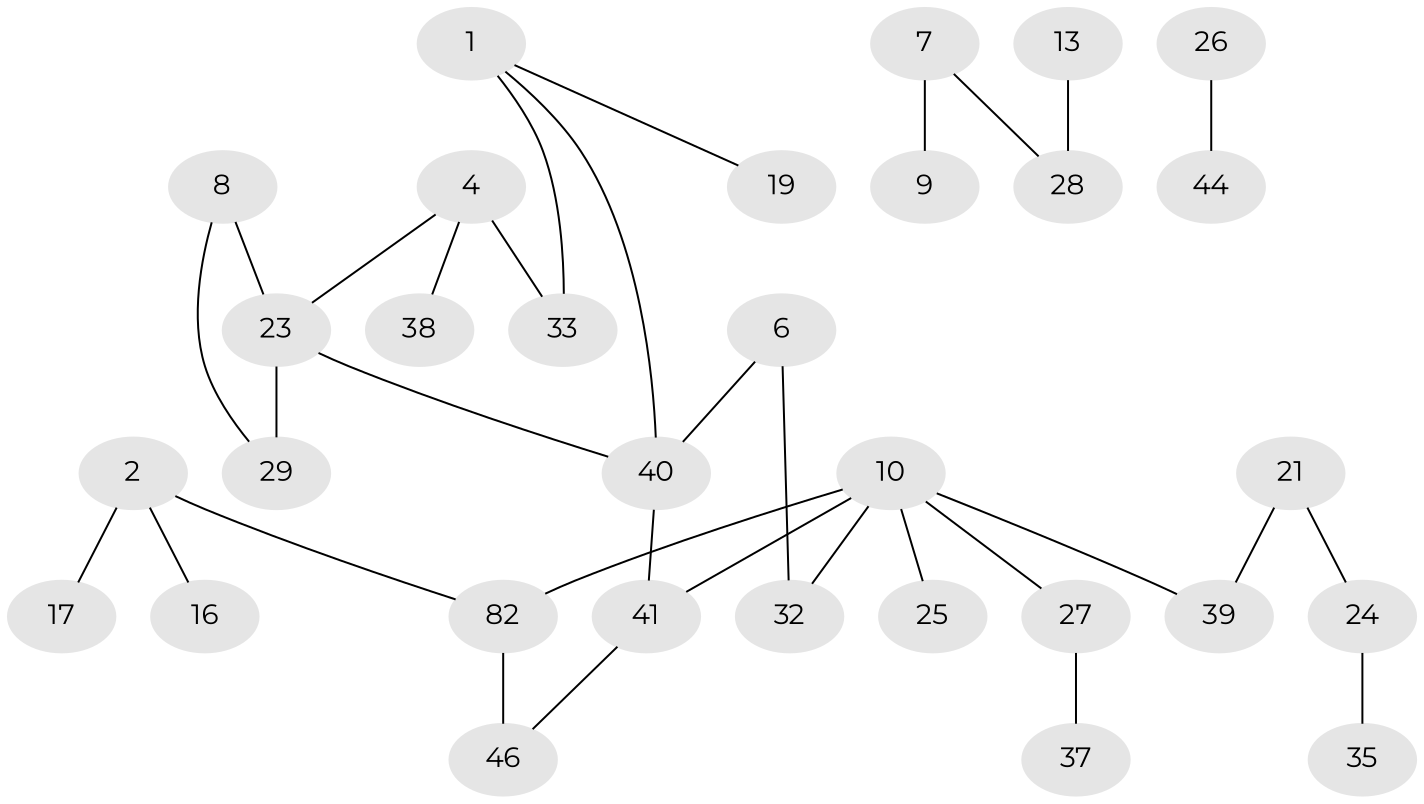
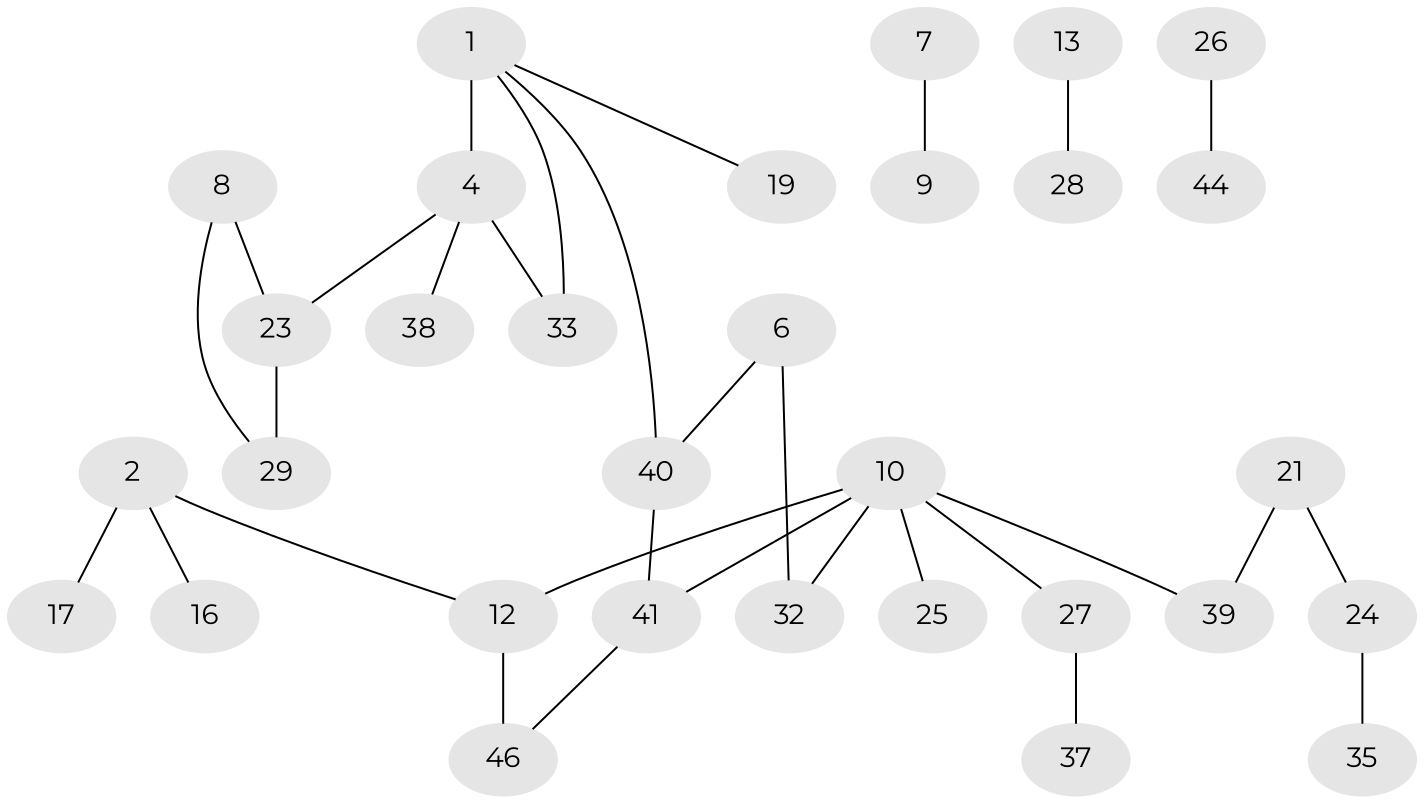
edge "7" -- "28": removed
edge "1" -- "4": added
edge "23" -- "40": removed
node "82": label "82" -> "12"
